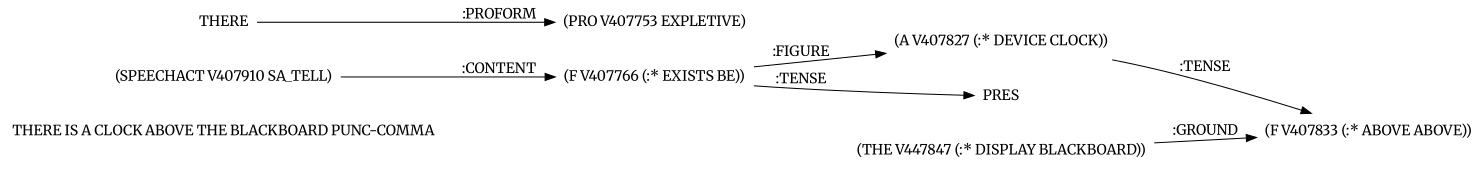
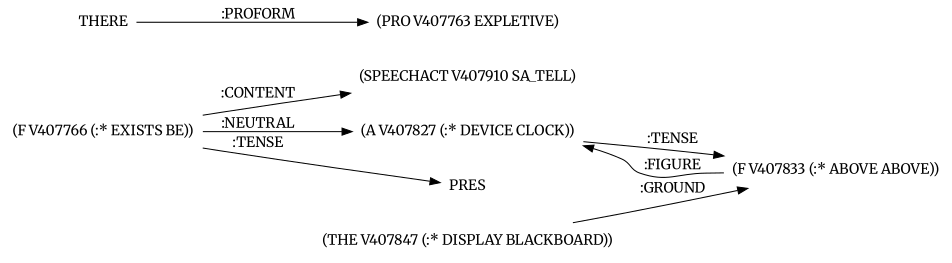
node "(PRO V407753 EXPLETIVE)": label "(PRO V407753 EXPLETIVE)" -> "(PRO V407763 EXPLETIVE)"
edge "(F V407766 (:* EXISTS BE))" -> "(A V407827 (:* DEVICE CLOCK))": label ":FIGURE" -> ":NEUTRAL"
edge "(SPEECHACT V407910 SA_TELL)" -> "(F V407766 (:* EXISTS BE))": reversed
node "THERE IS A CLOCK ABOVE THE BLACKBOARD PUNC-COMMA": removed
node "(THE V447847 (:* DISPLAY BLACKBOARD))": label "(THE V447847 (:* DISPLAY BLACKBOARD))" -> "(THE V407847 (:* DISPLAY BLACKBOARD))"
edge "(F V407833 (:* ABOVE ABOVE))" -> "(A V407827 (:* DEVICE CLOCK))": added, label ":FIGURE"
